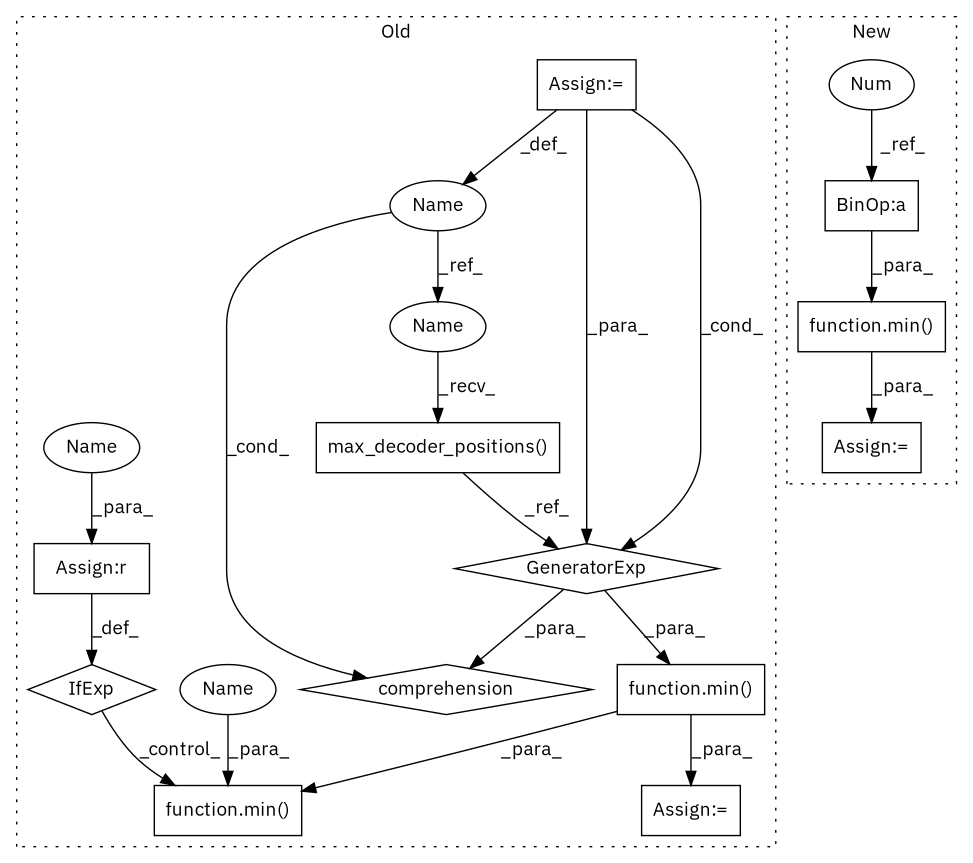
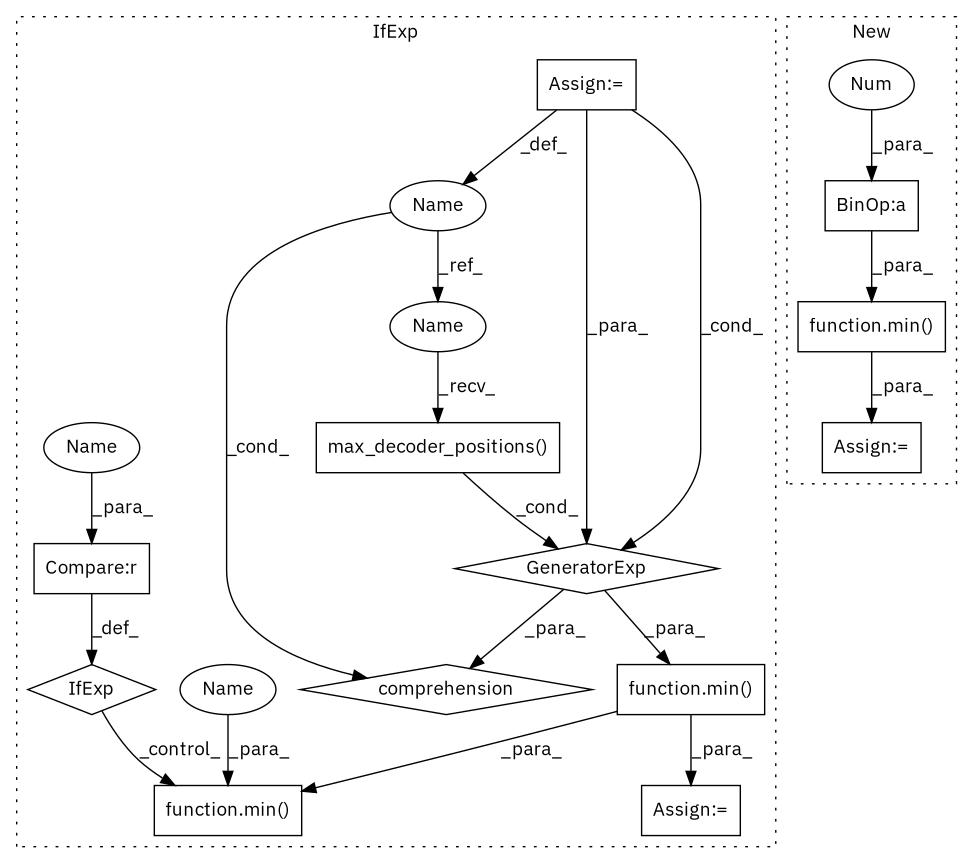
cluster "Old": label "Old" -> "IfExp"
edge "Num" -> "BinOp:a": label "_ref_" -> "_para_"
edge "max_decoder_positions()" -> "GeneratorExp": label "_ref_" -> "_cond_"
node "Assign:r": label "Assign:r" -> "Compare:r"
